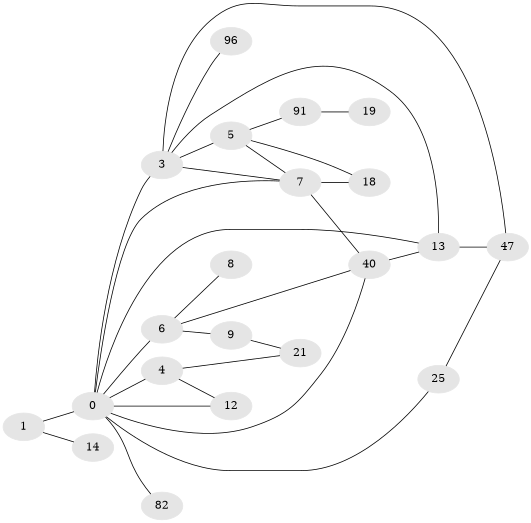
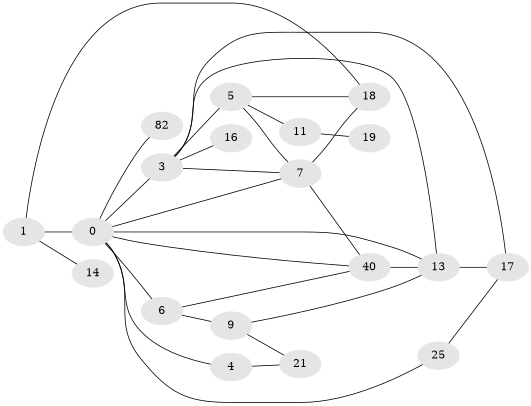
edge "18" -- "1": added
node "96": label "96" -> "16"
node "91": label "91" -> "11"
node "47": label "47" -> "17"
node "8": removed
edge "13" -- "9": added
node "12": removed
